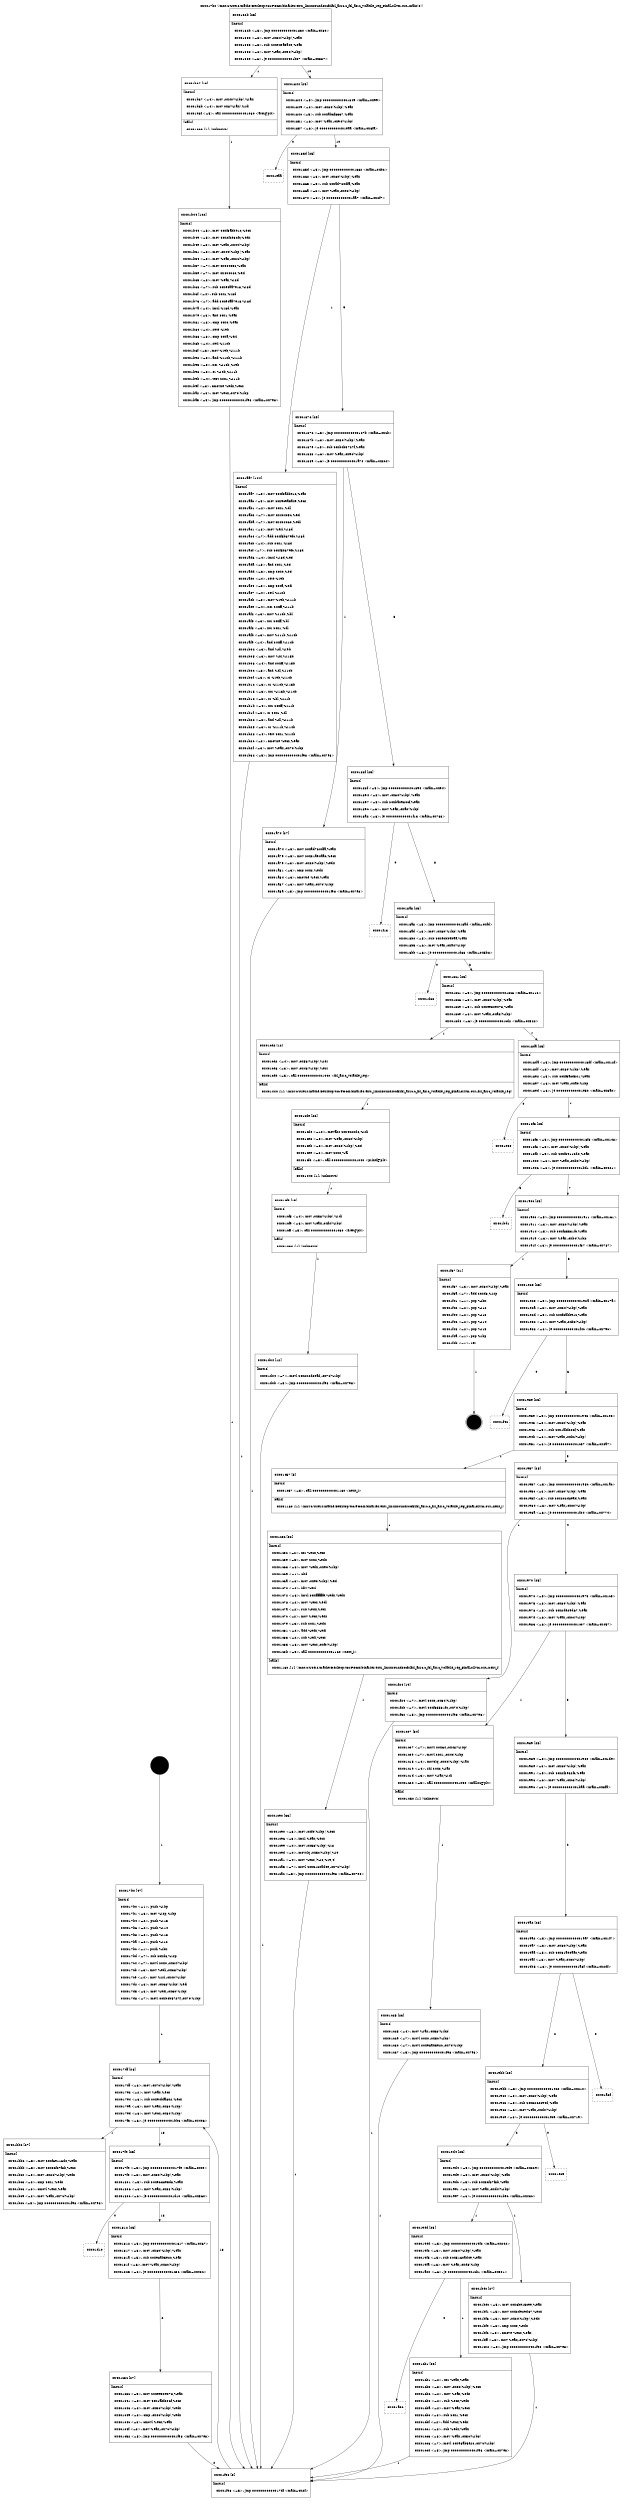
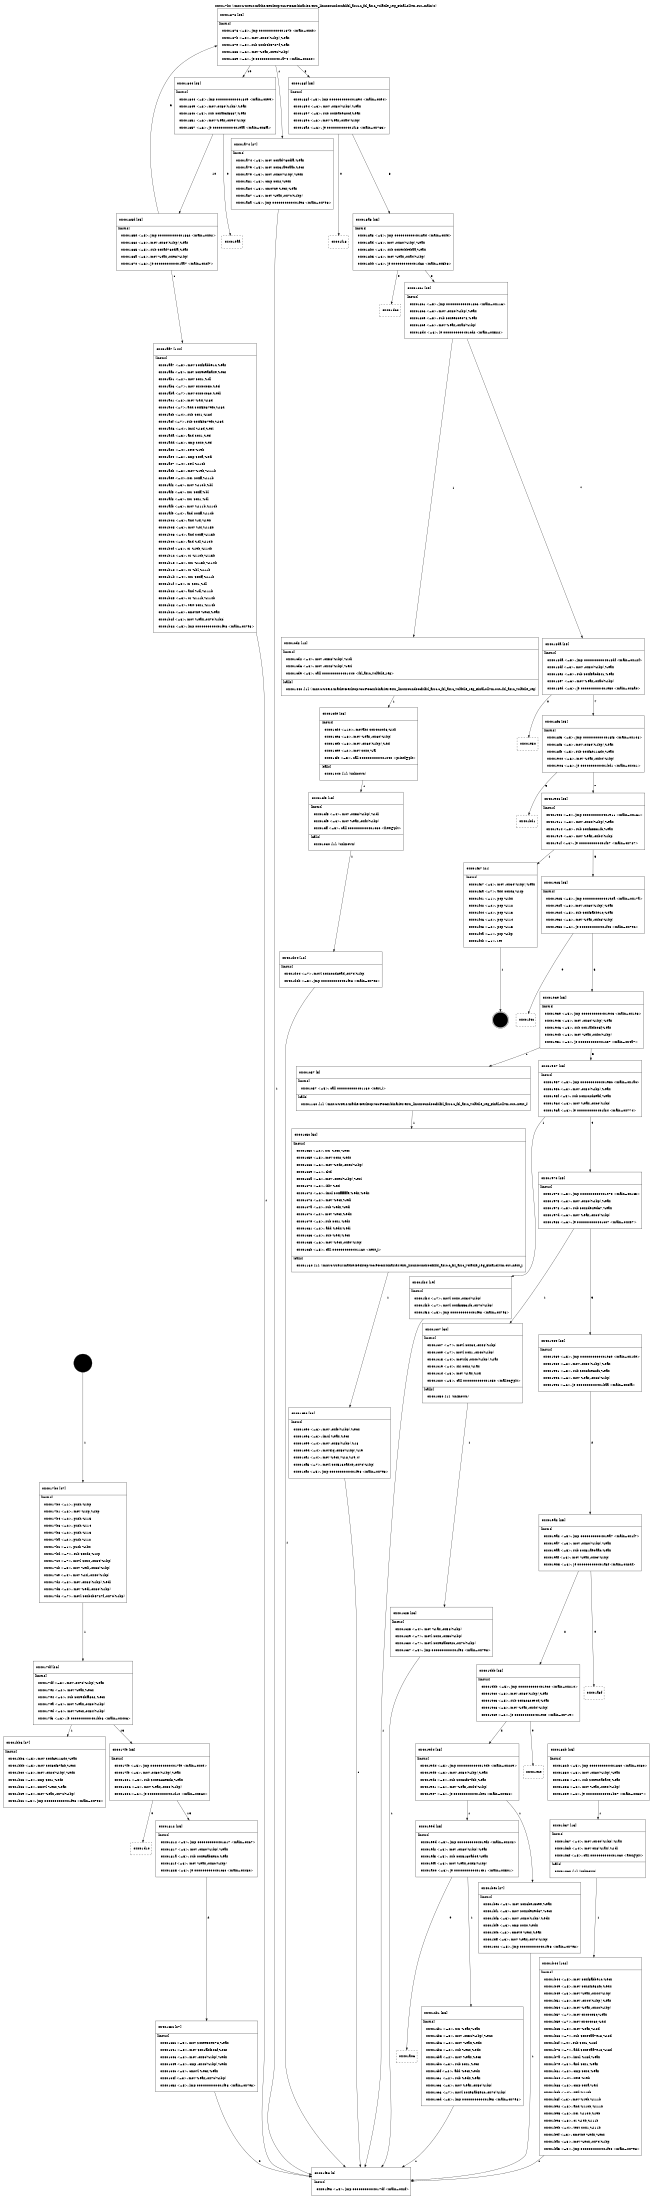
edge "0x40182b [25]" -> "0x401844 [25]": now "0x401876 [25]" -> "0x401844 [25]"
edge "0x401f98 [5]" -> "0x4017df [26]": removed, label "13"
